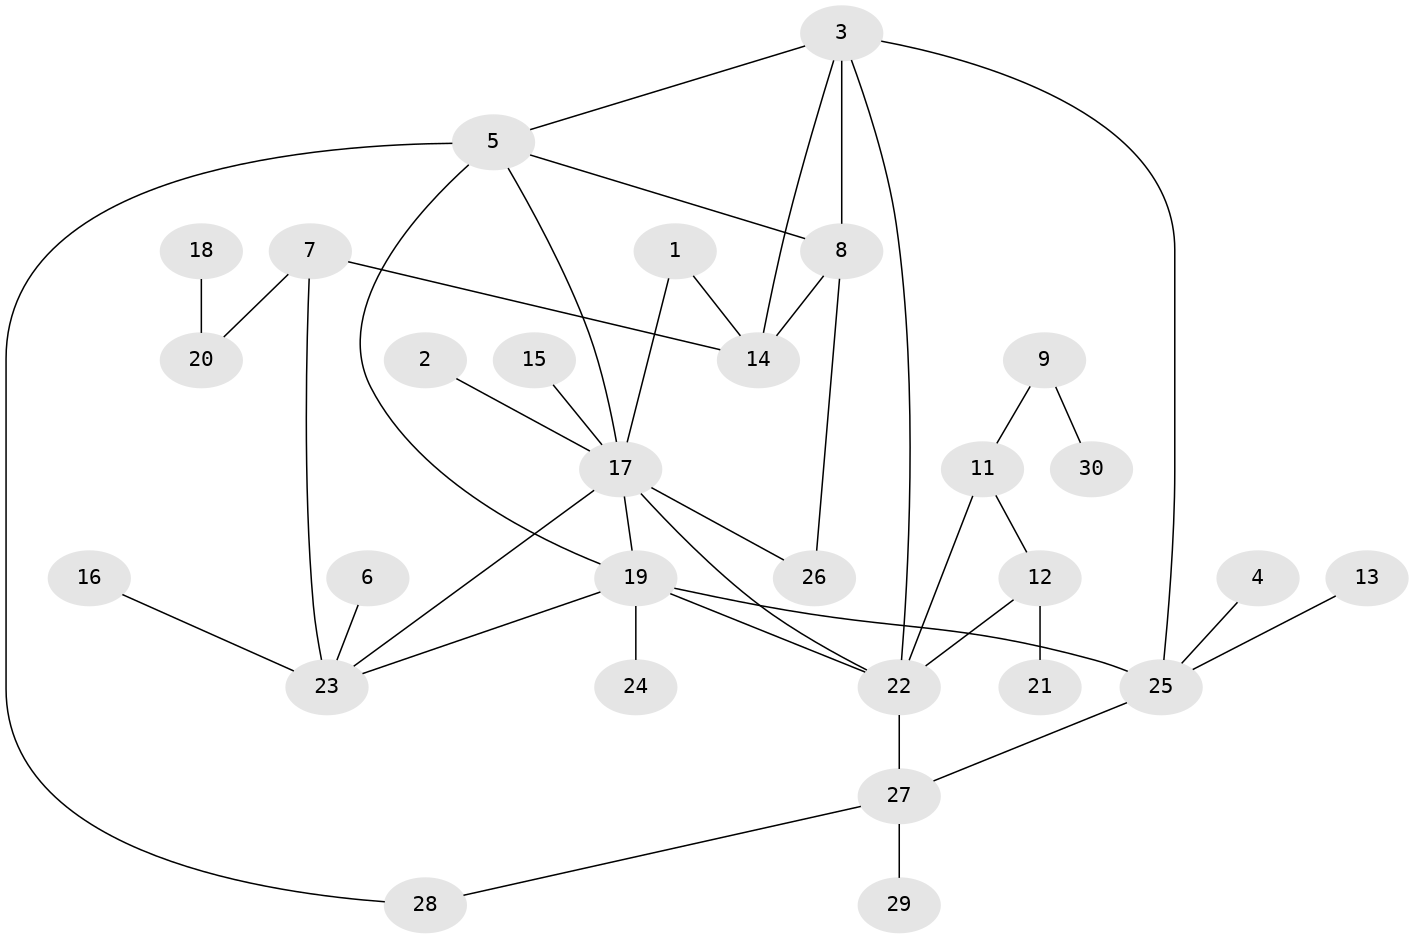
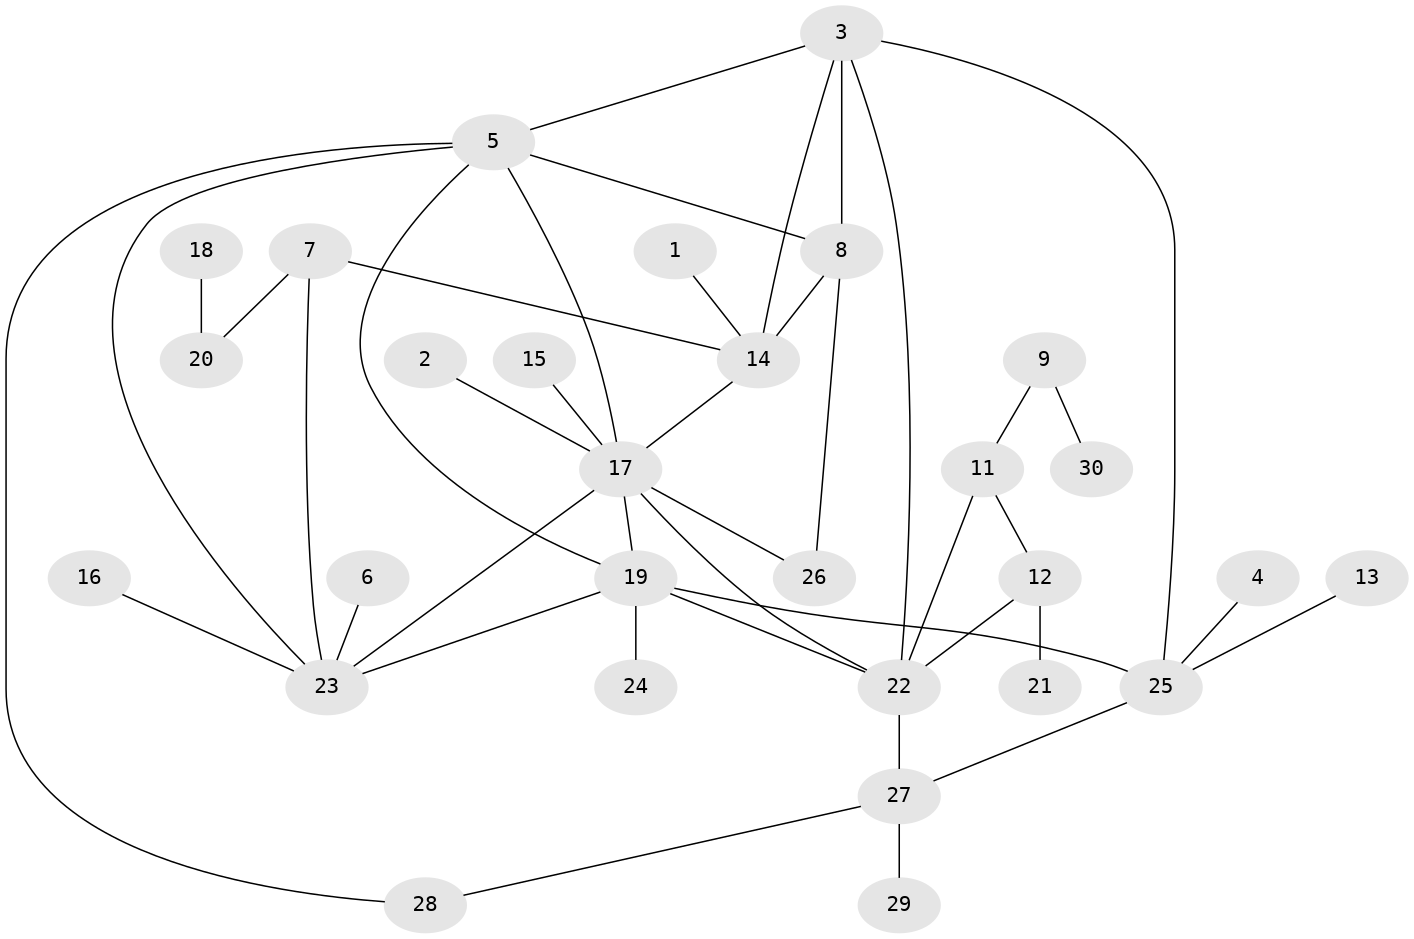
edge "5" -- "23": added
edge "1" -- "17": now "14" -- "17"
